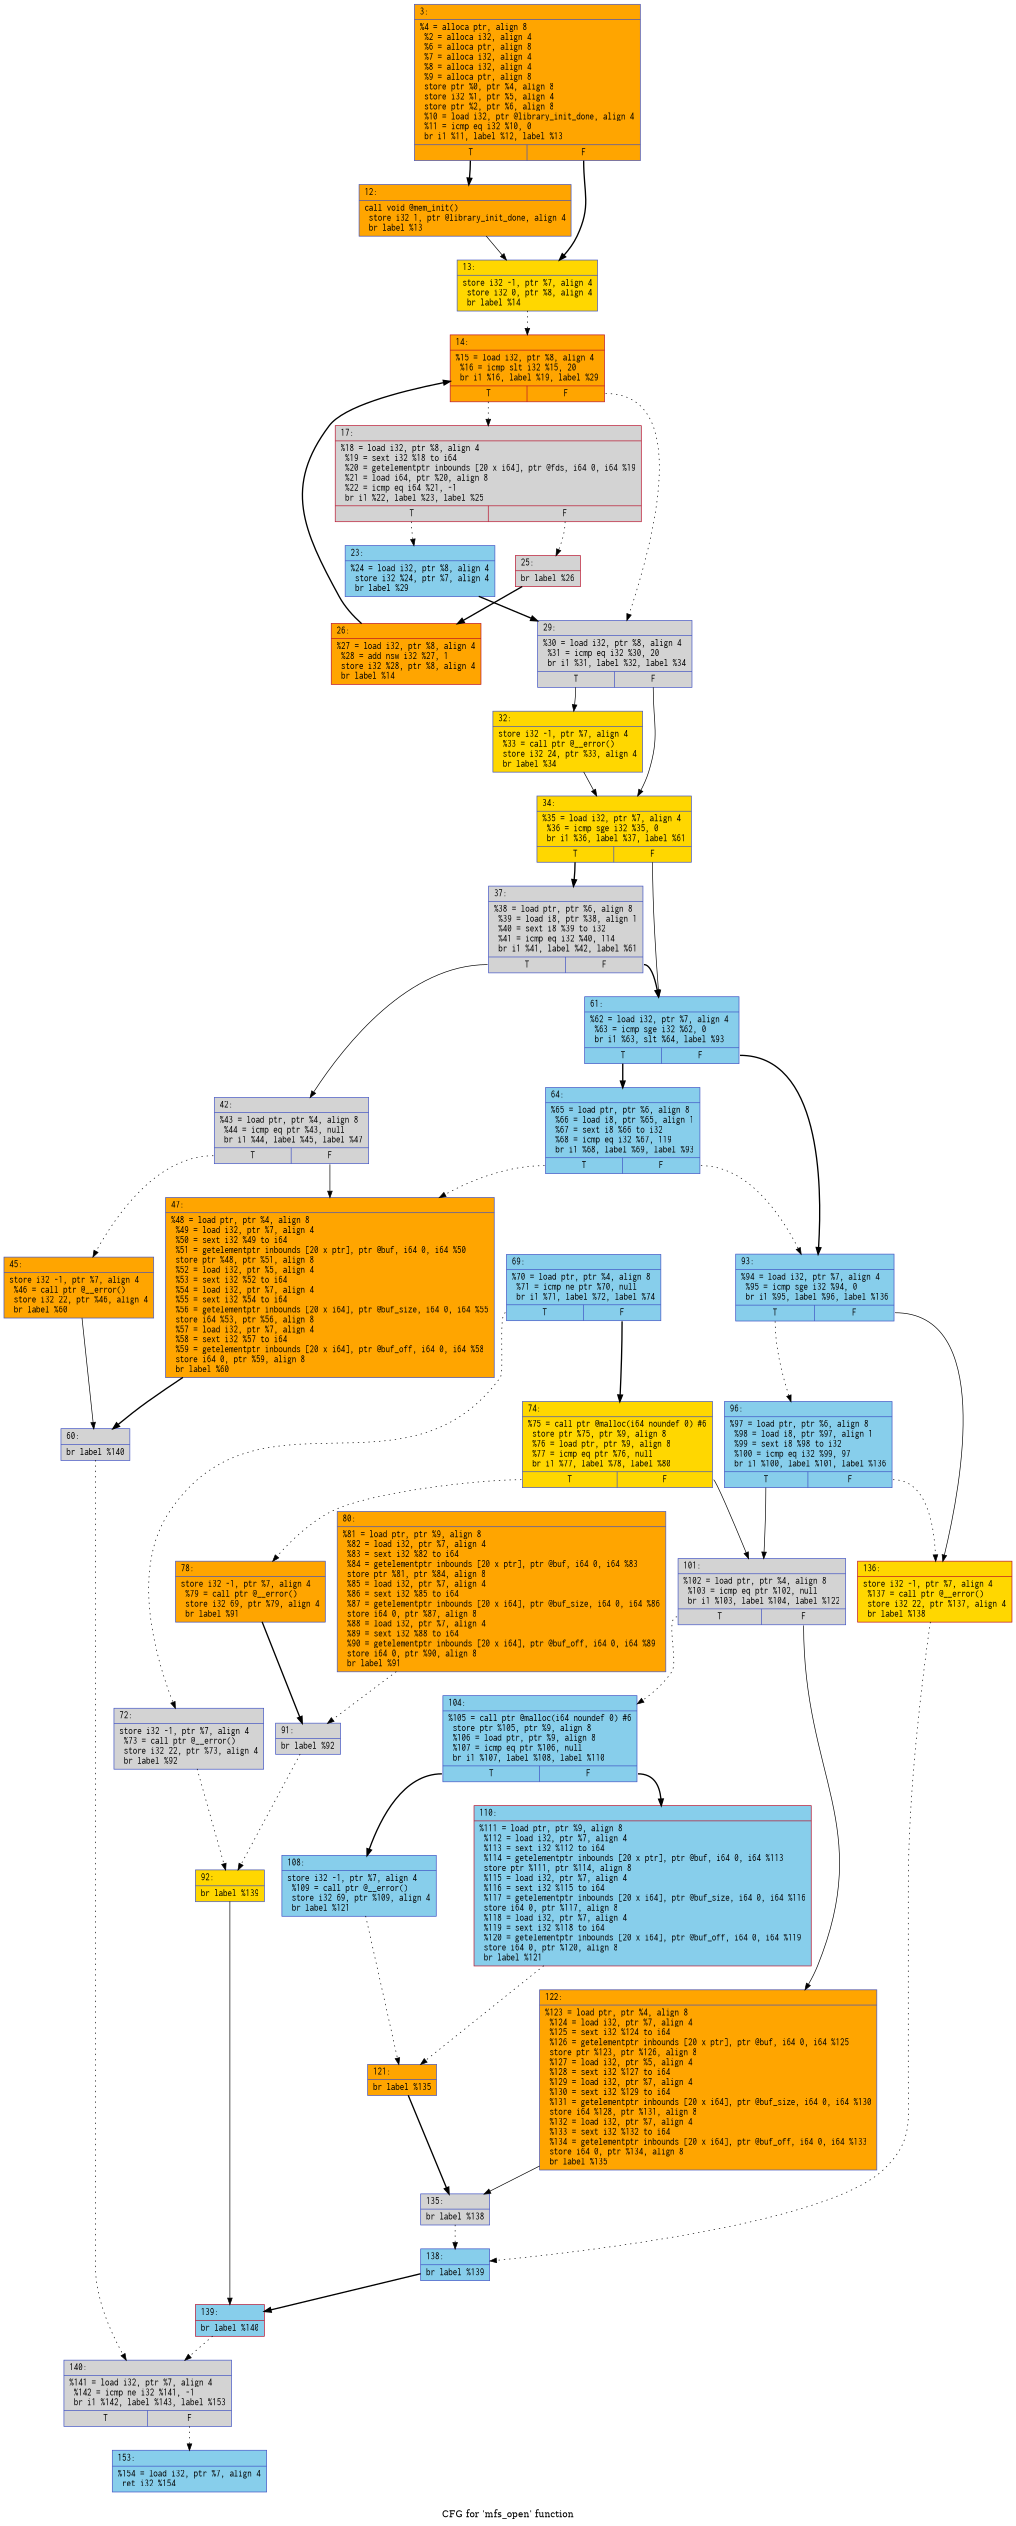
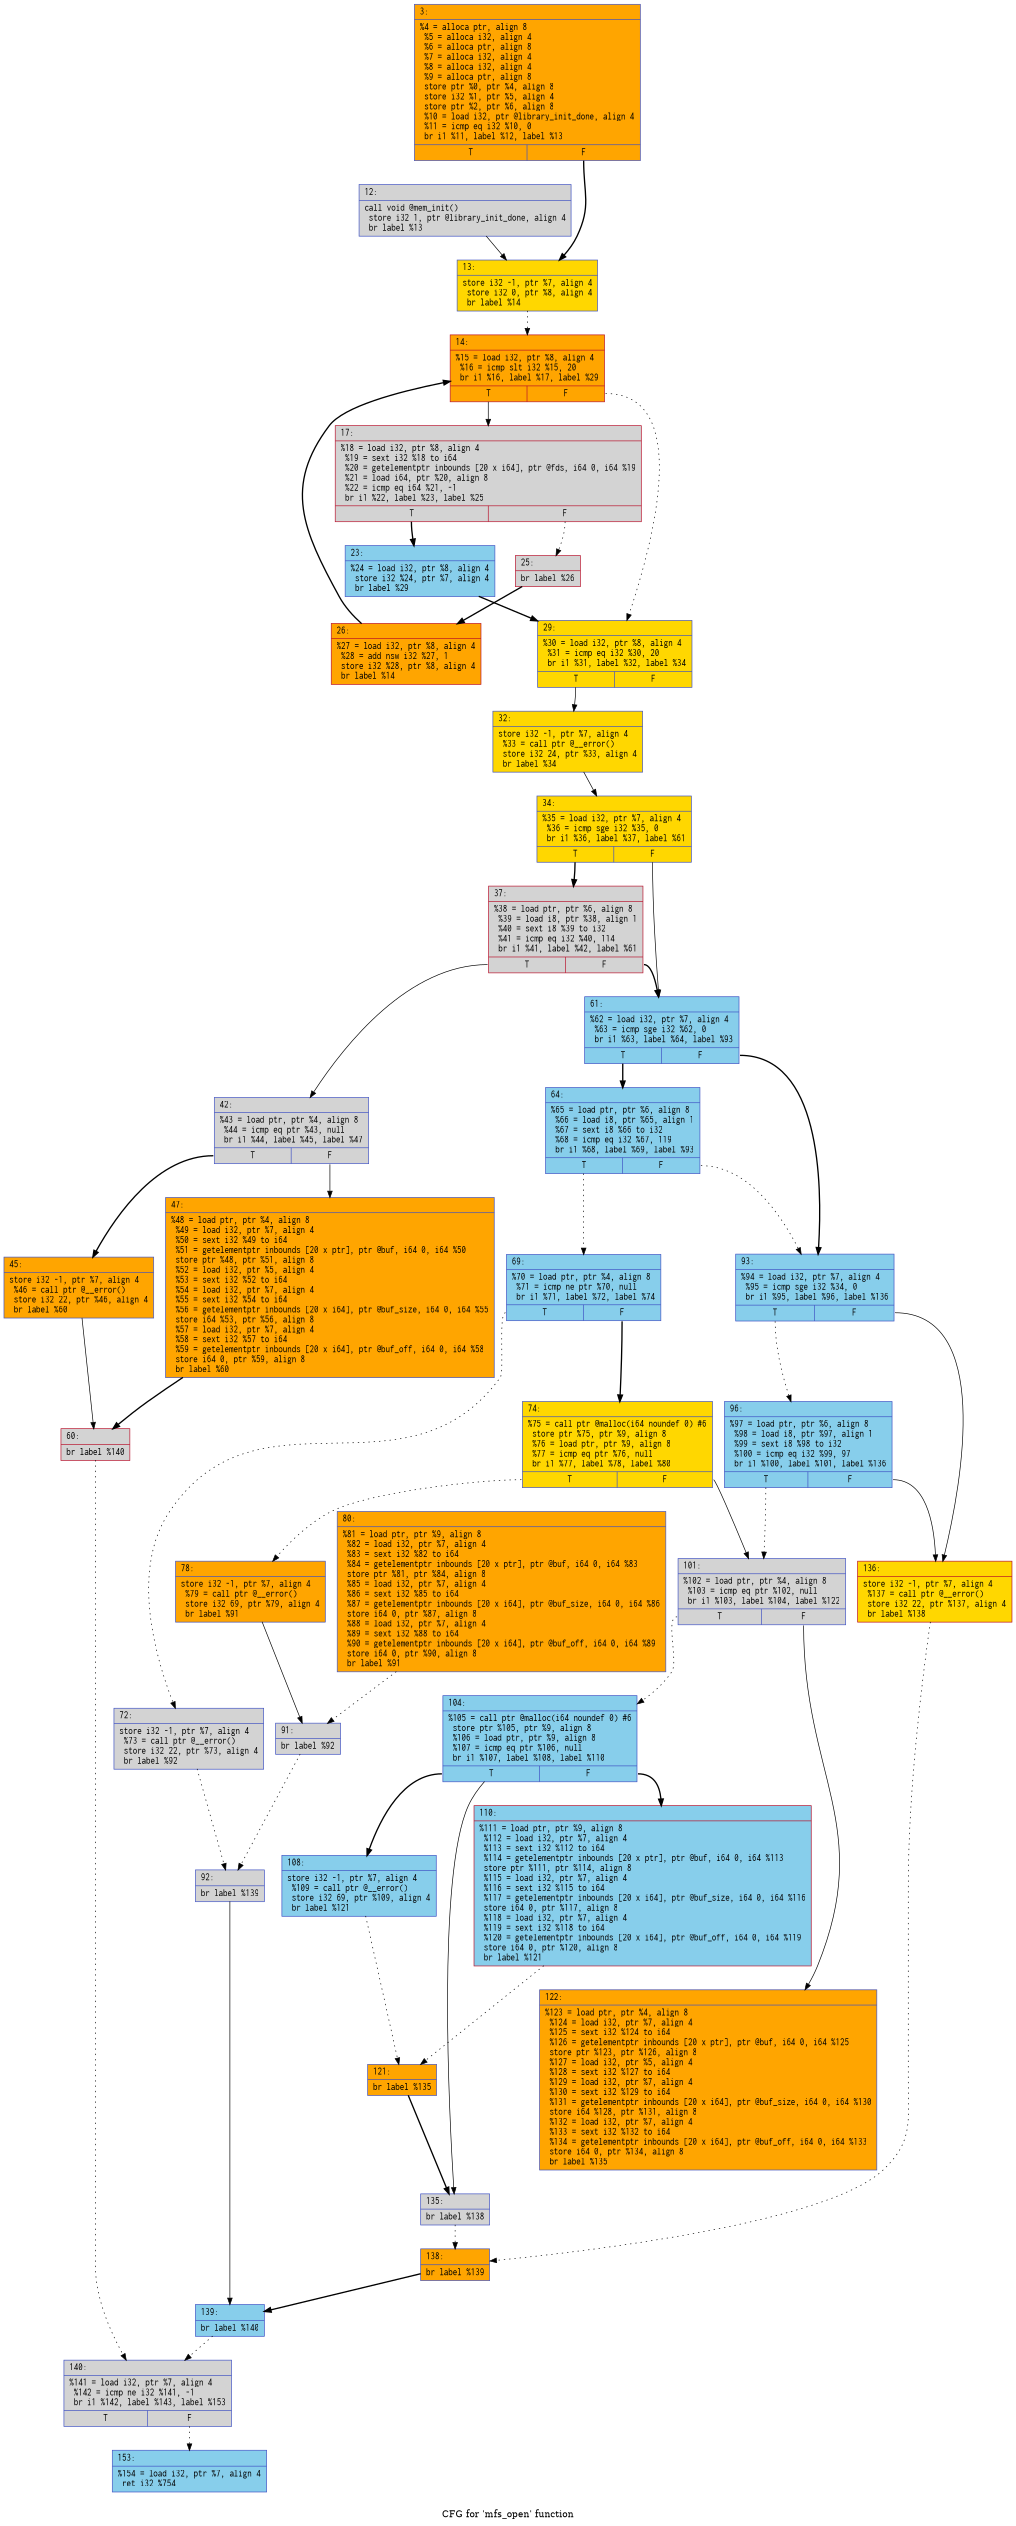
node "3:": text "%2 = alloca i32, align 4" -> "%5 = alloca i32, align 4"
edge "3:" -> "12:": removed
node "12:": fillcolor orange -> lightgrey
node "14:": text "br i1 %16, label %19, label %29" -> "br i1 %16, label %17, label %29"
edge "14:" -> "17:": style dotted -> solid
edge "17:" -> "23:": style dotted -> bold
node "29:": fillcolor lightgrey -> gold
edge "29:" -> "34:": removed
node "37:": color #3d50c3ff -> #b70d28ff
node "61:": text "br i1 %63, slt %64, label %93" -> "br i1 %63, label %64, label %93"
edge "64:" -> "47:": now "64:" -> "69:"
edge "42:" -> "45:": style dotted -> bold
node "93:": text "%95 = icmp sge i32 %94, 0" -> "%95 = icmp sge i32 %34, 0"
node "60:": color #3d50c3ff -> #b70d28ff
edge "96:" -> "136:": style dotted -> solid
edge "96:" -> "101:": style solid -> dotted
edge "78:" -> "91:": style bold -> solid
node "92:": fillcolor gold -> lightgrey
edge "122:" -> "135:": now "104:" -> "135:"
node "138:": fillcolor skyblue -> orange
node "139:": color #b70d28ff -> #3d50c3ff
node "153:": text "ret i32 %154" -> "ret i32 %754"
